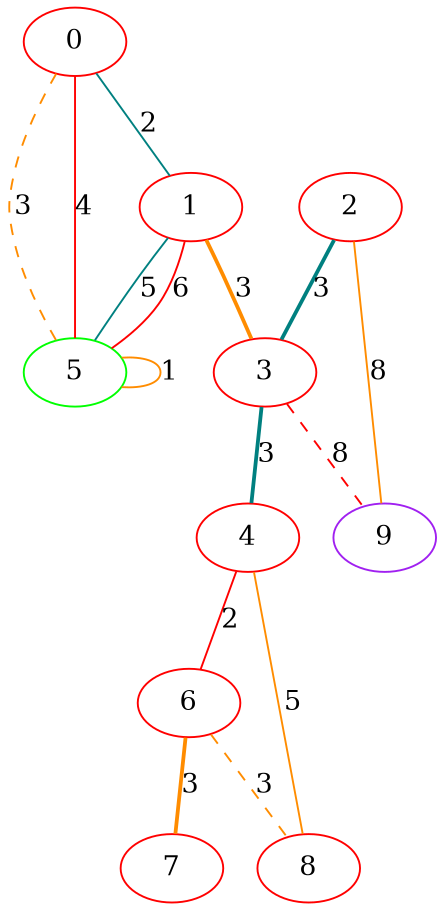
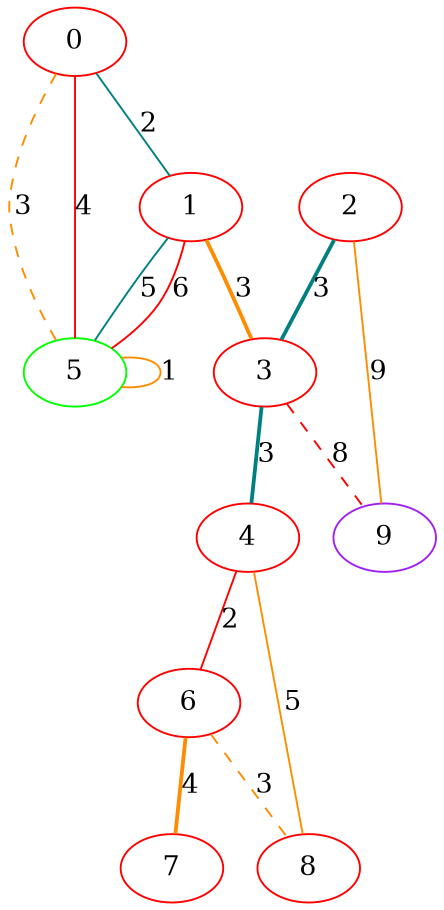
edge "2" -- "9": label "8" -> "9"
edge "6" -- "7": label "3" -> "4"
